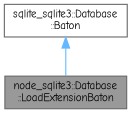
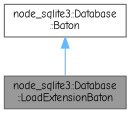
node "sqlite_sqlite3::Database ::Baton": label "sqlite_sqlite3::Database ::Baton" -> "node_sqlite3::Database ::Baton"
